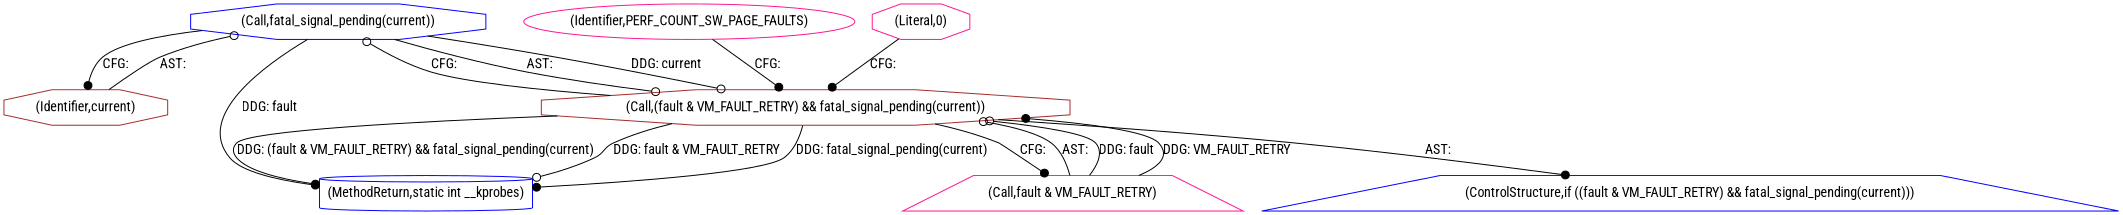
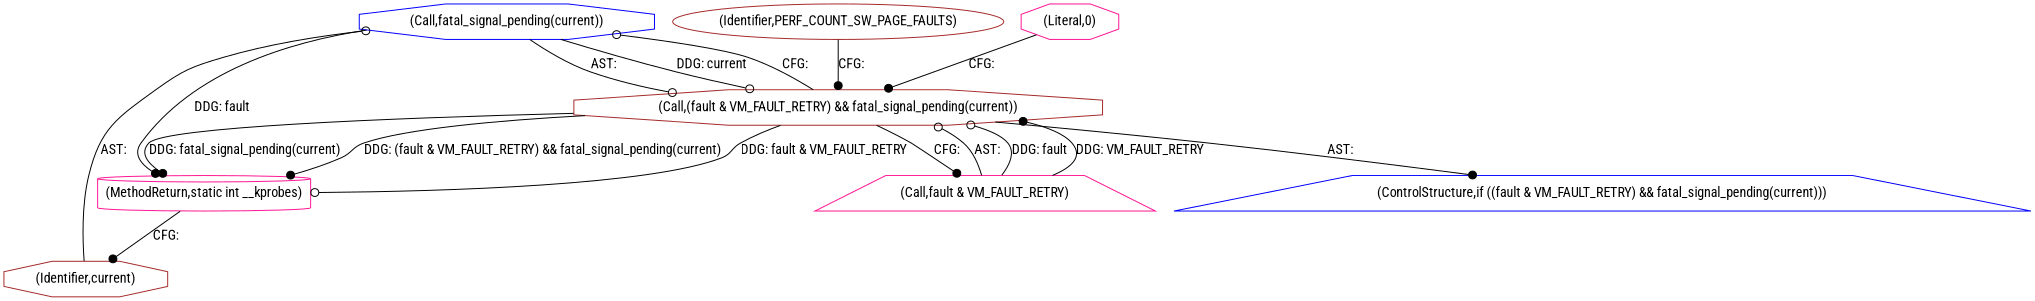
node "(Identifier,PERF_COUNT_SW_PAGE_FAULTS)": color deeppink -> brown
edge "(Call,fatal_signal_pending(current))" -> "(Identifier,current)": now "(MethodReturn,static int __kprobes)" -> "(Identifier,current)"
node "(MethodReturn,static int __kprobes)": color blue -> deeppink
